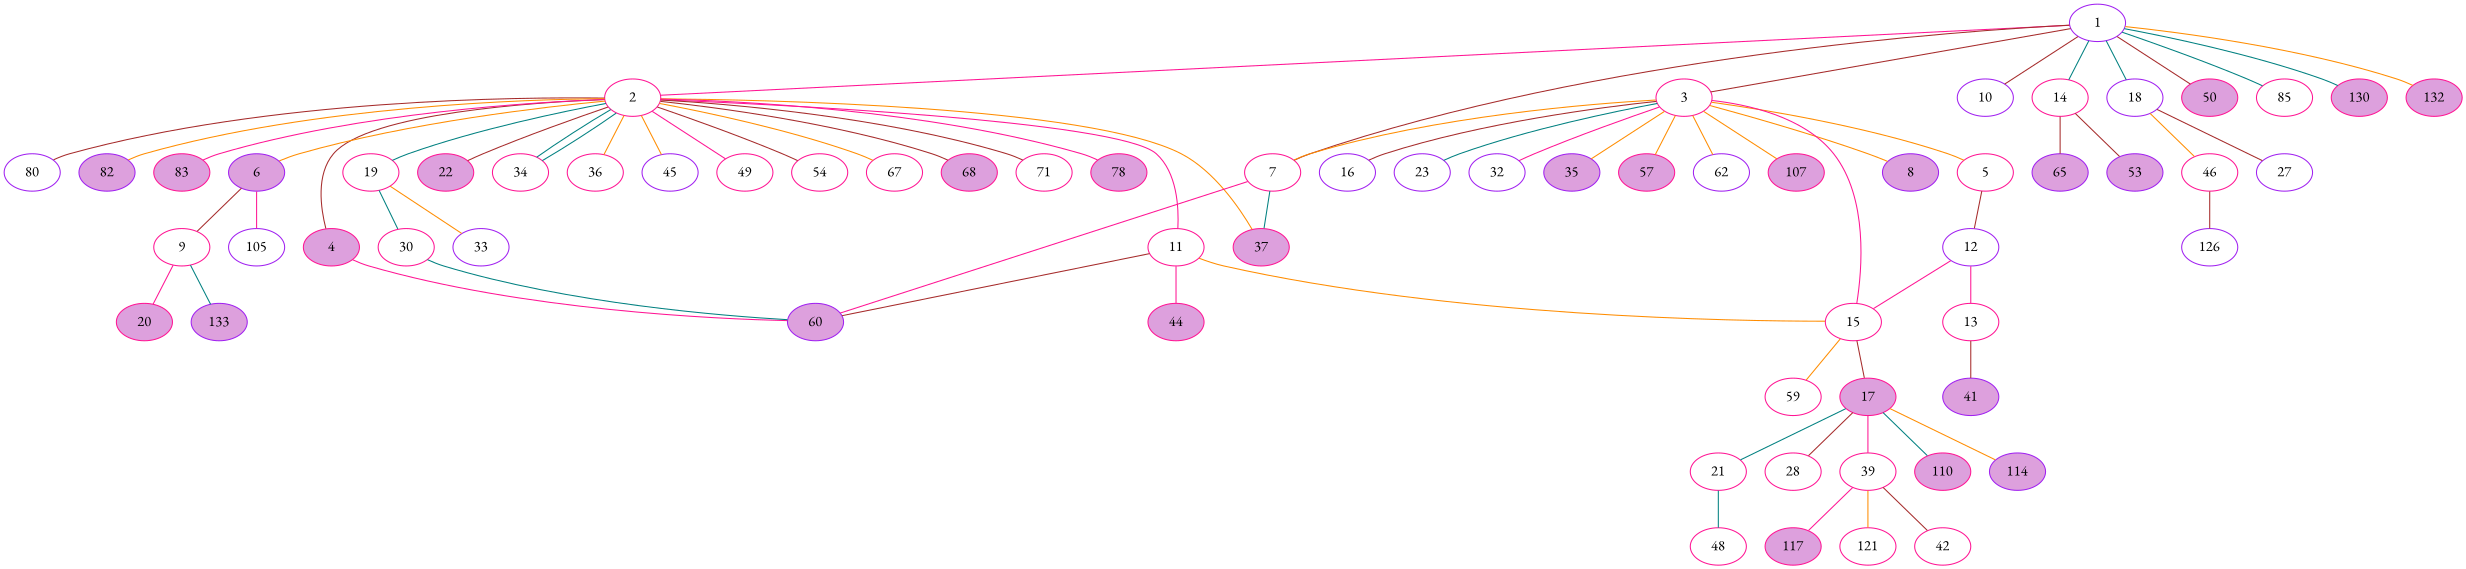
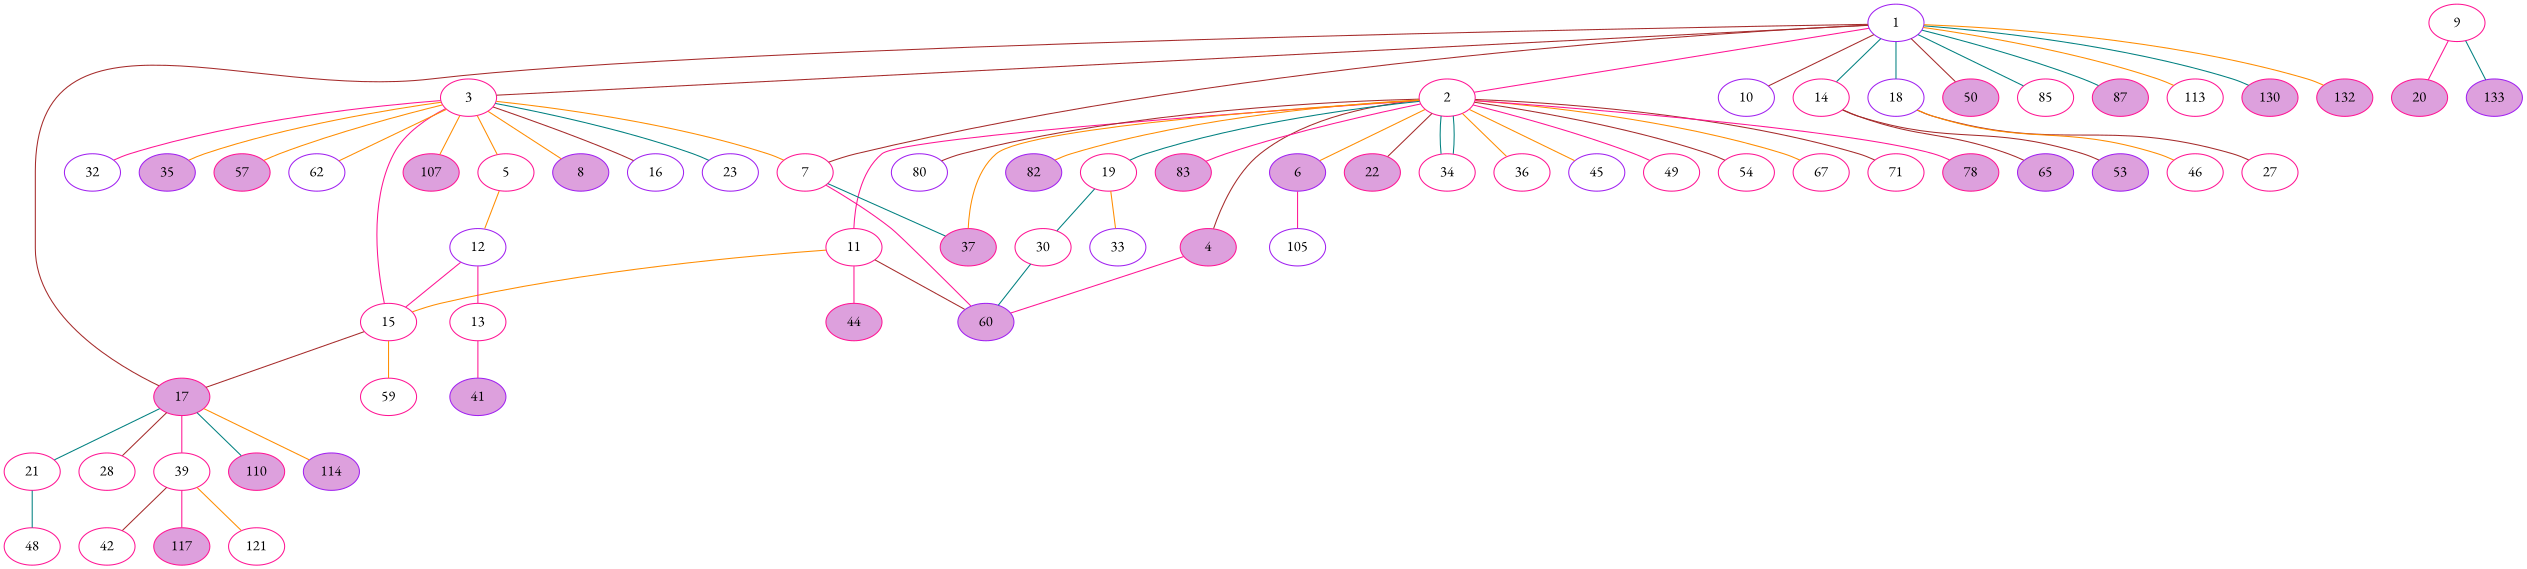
edge "1" -- "17": added
node "87": added
node "113": added
node "68": removed
node "27": color purple -> deeppink
edge "6" -- "9": removed
edge "5" -- "12": color brown -> darkorange
node "126": removed
edge "13" -- "41": color brown -> deeppink
